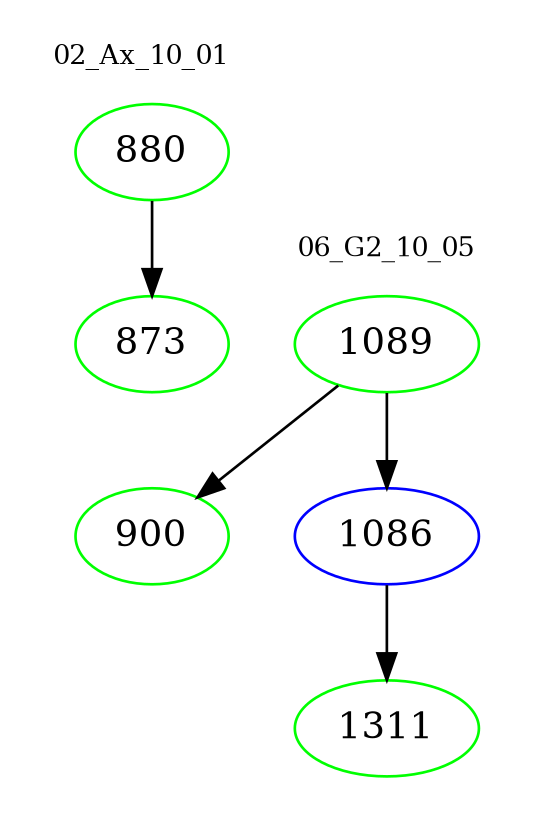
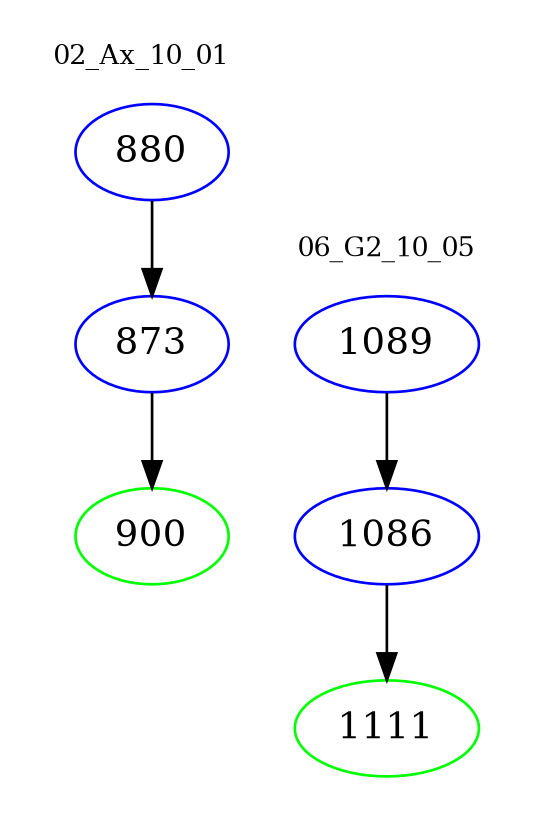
node "880": color green -> blue
node "873": color green -> blue
node "1089": color green -> blue
edge "1089" -> "900": now "873" -> "900"
node "1311": label "1311" -> "1111"
